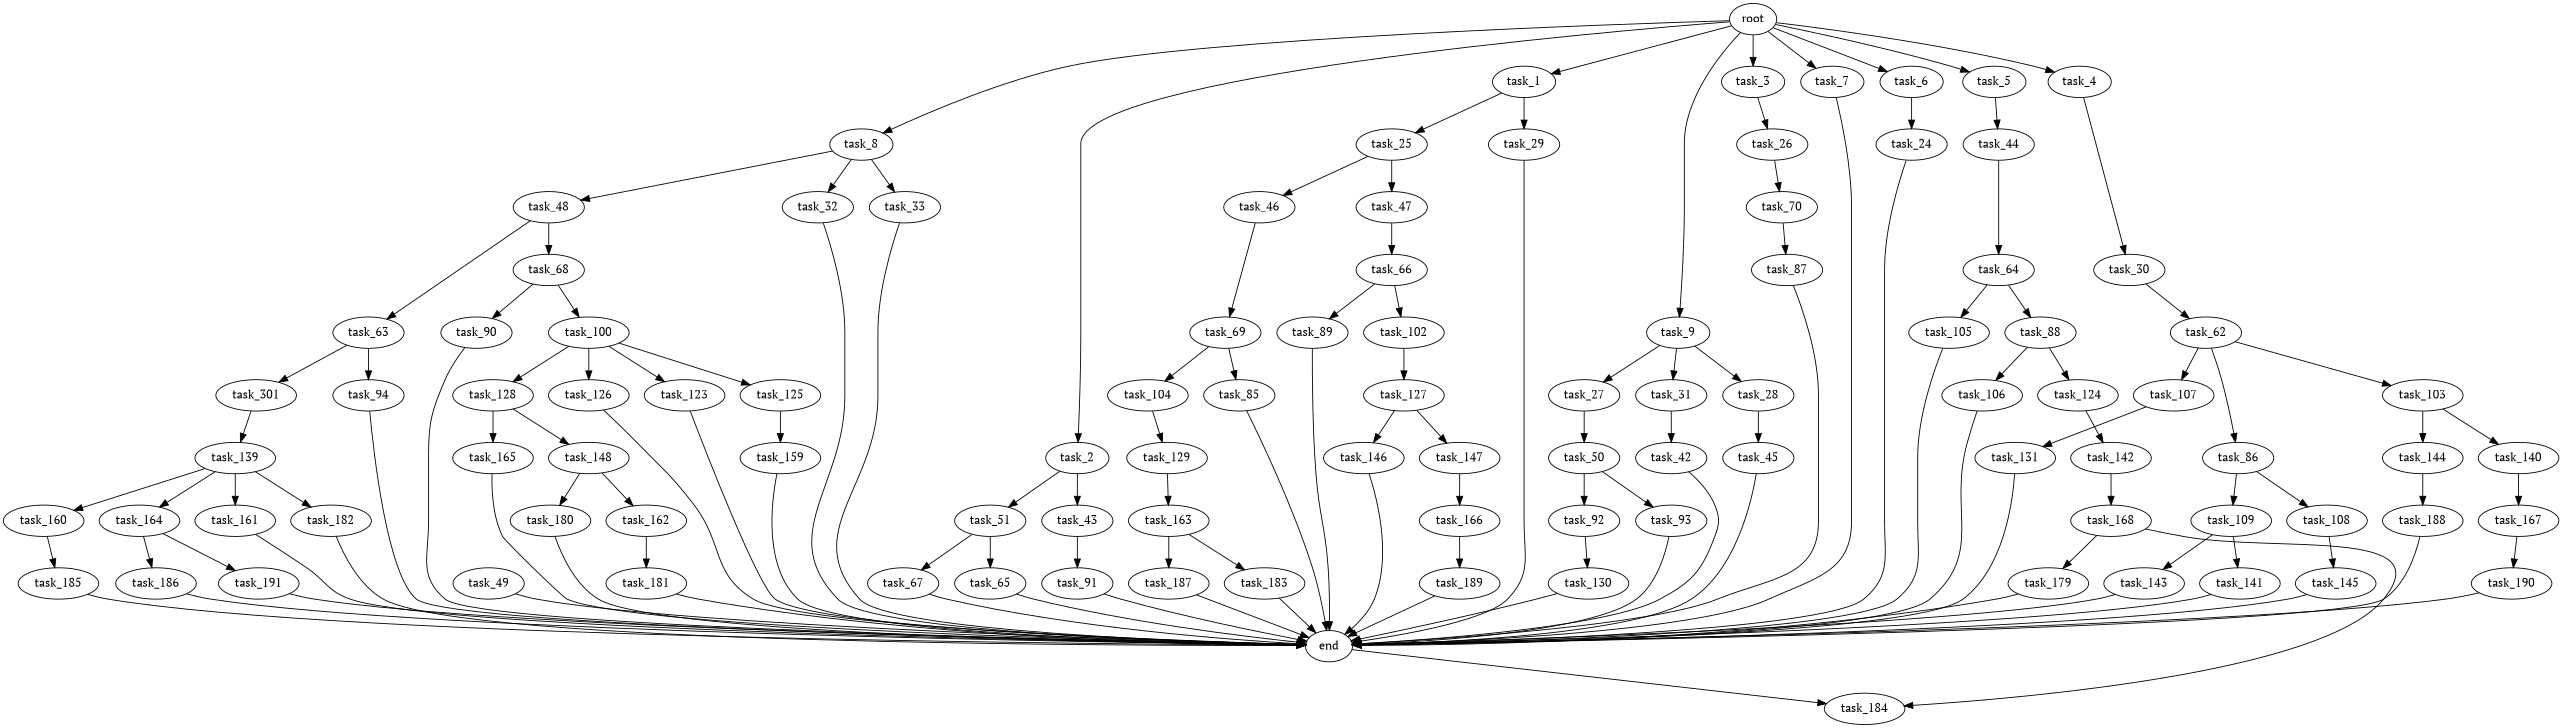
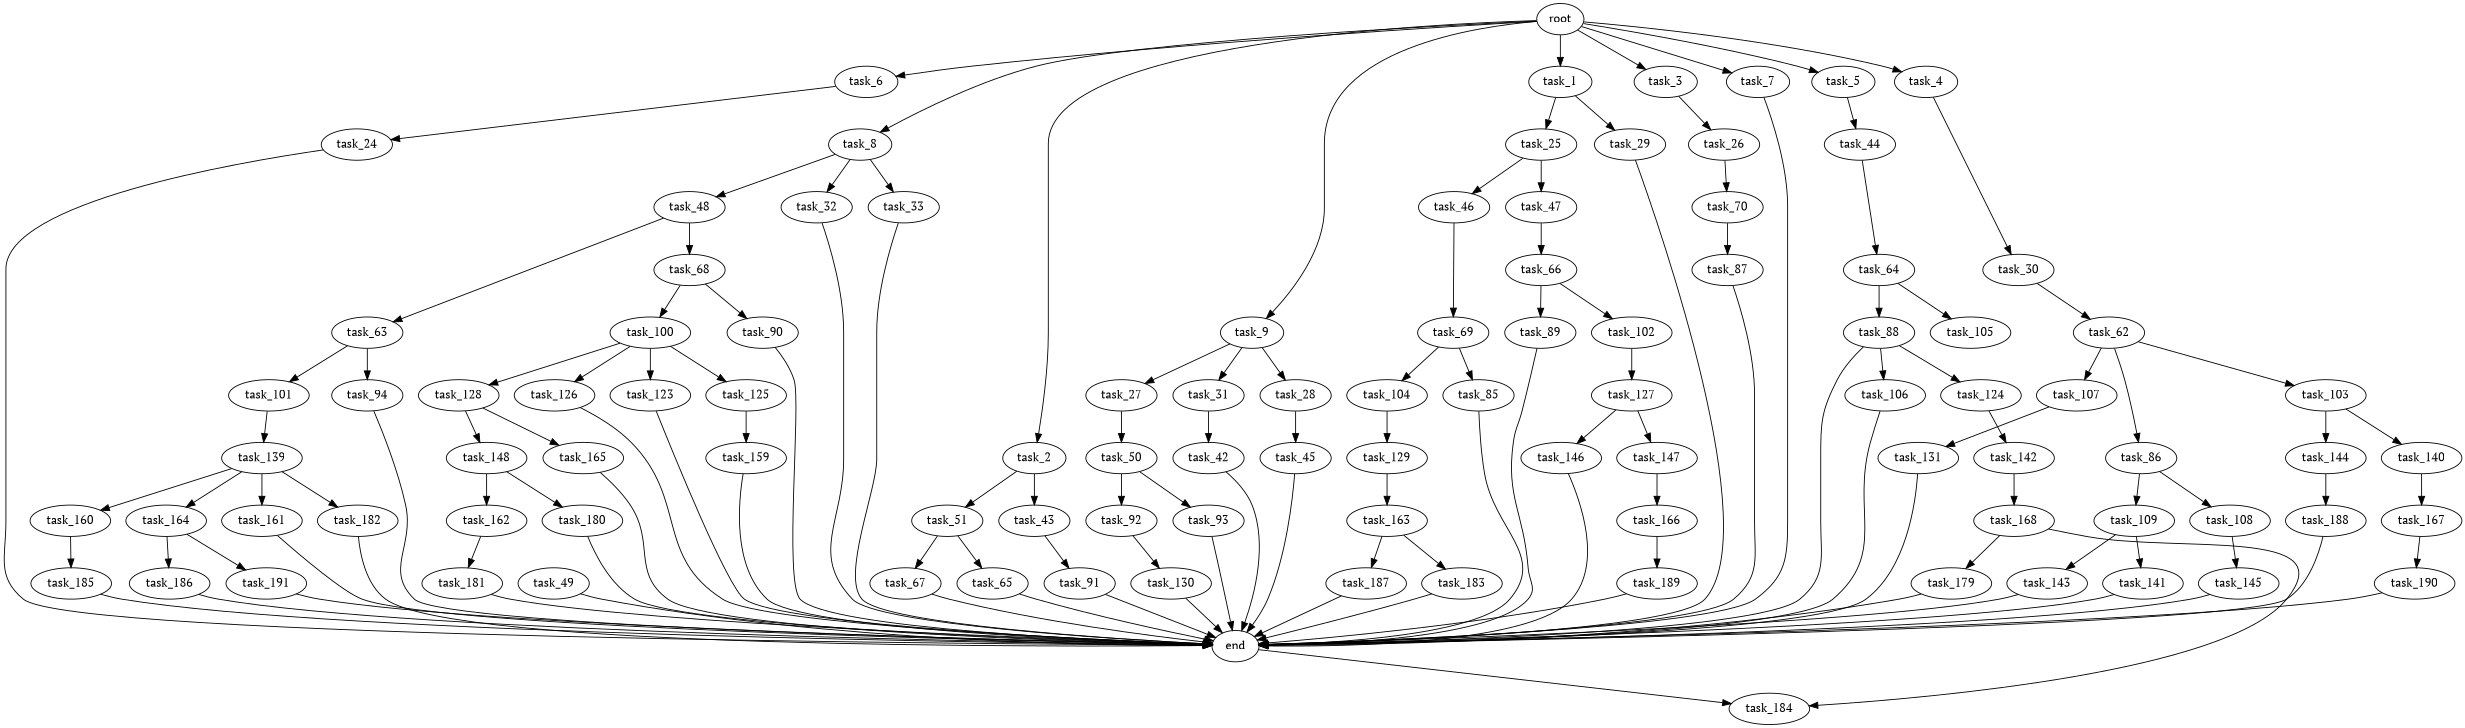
node "task_301": label "task_301" -> "task_101"
edge "task_105" -> "end": now "task_88" -> "end"
